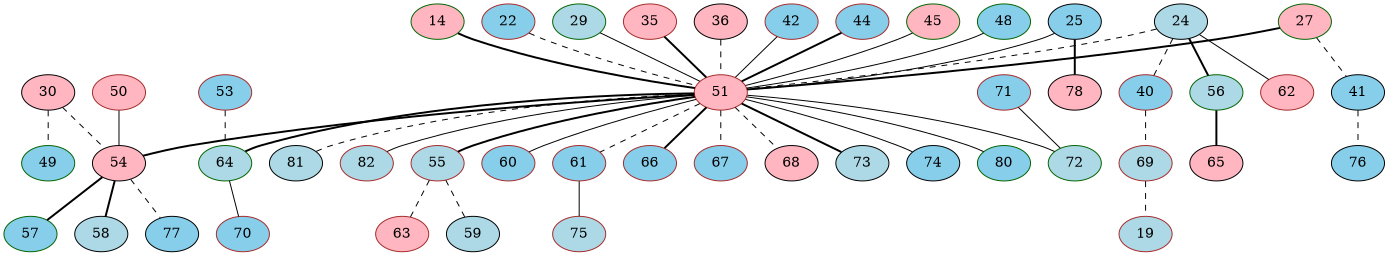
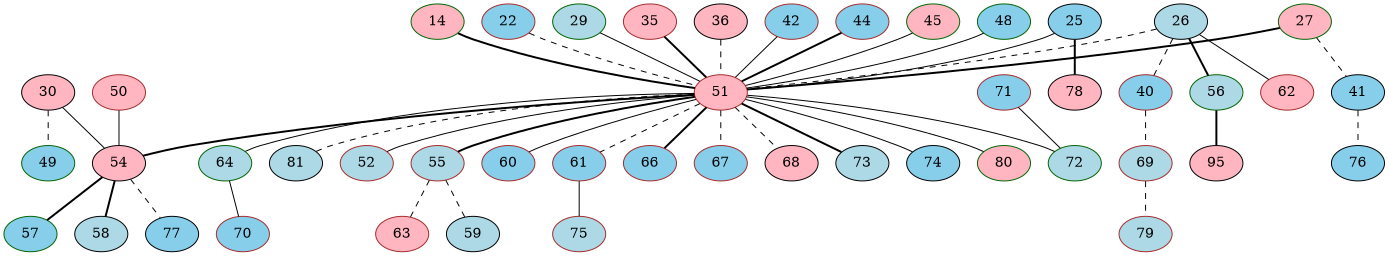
node "24": label "24" -> "26"
node "53": removed
edge "51" -- "64": style bold -> solid
edge "30" -- "54": style dashed -> solid
node "82": label "82" -> "52"
node "80": fillcolor skyblue -> lightpink
node "65": label "65" -> "95"
node "19": label "19" -> "79"
